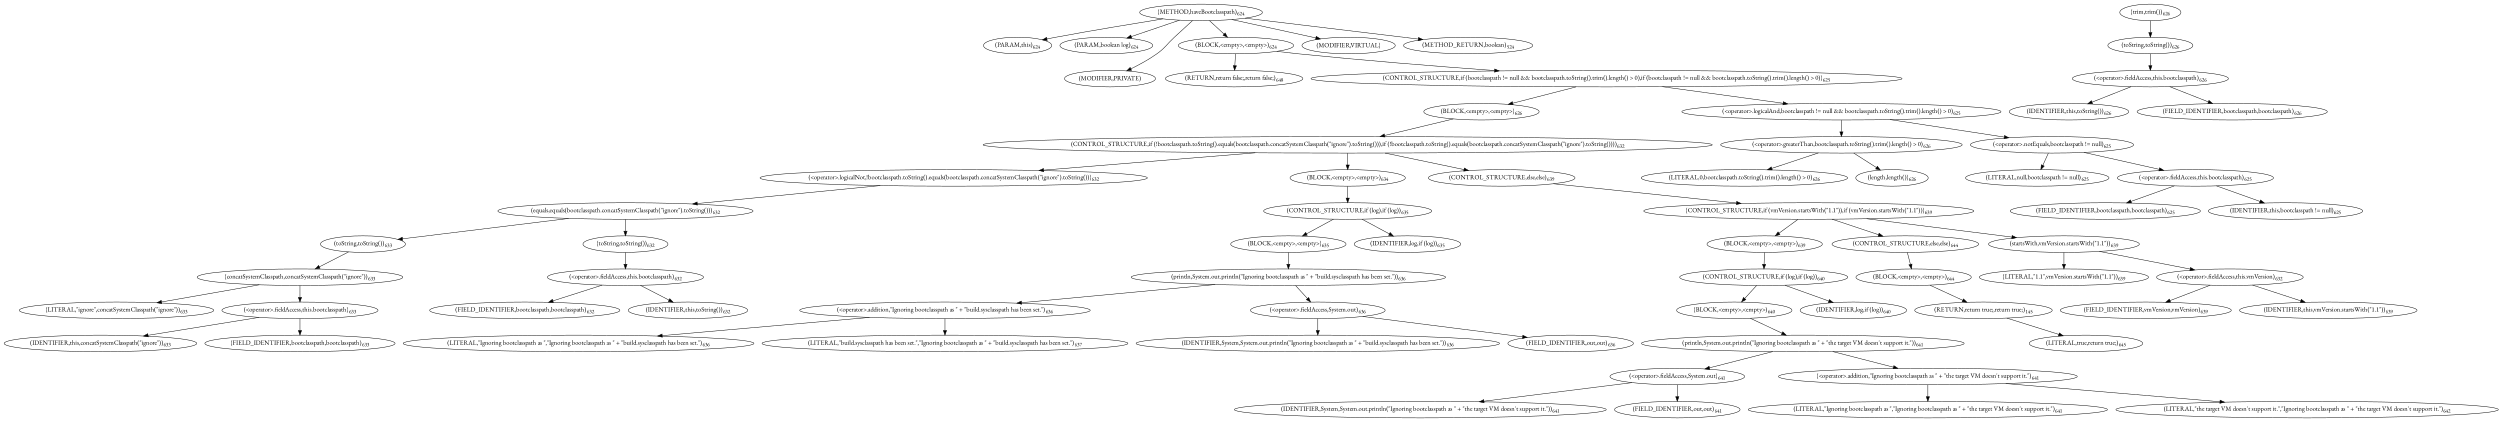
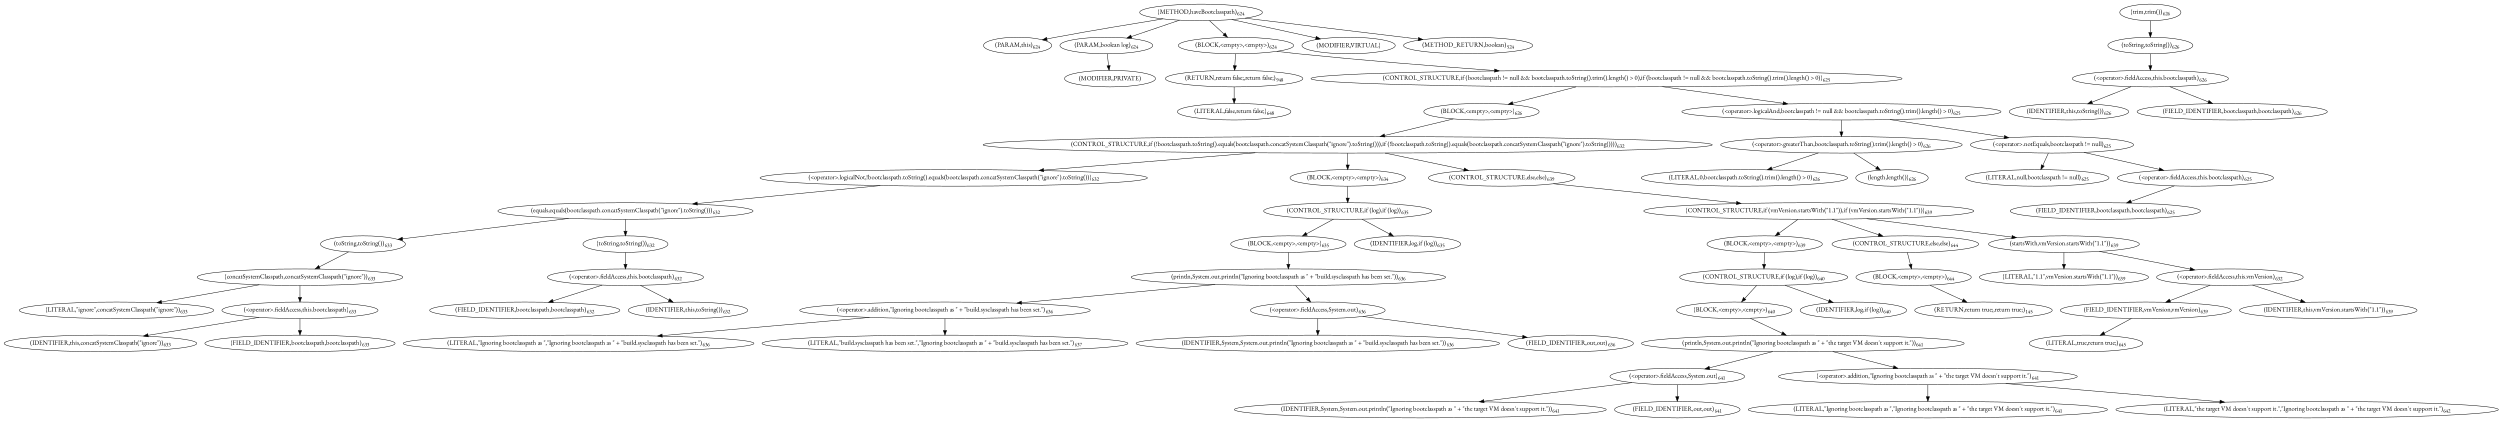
edge "(METHOD,haveBootclasspath)" -> "(MODIFIER,PRIVATE)": now "(PARAM,boolean log)" -> "(MODIFIER,PRIVATE)"
node "(RETURN,return false;,return false;)": text "648" -> "948"
node "(LITERAL,false,return false;)": added
node "(IDENTIFIER,this,bootclasspath != null)": removed
edge "(RETURN,return true;,return true;)" -> "(LITERAL,true,return true;)": now "(FIELD_IDENTIFIER,vmVersion,vmVersion)" -> "(LITERAL,true,return true;)"
